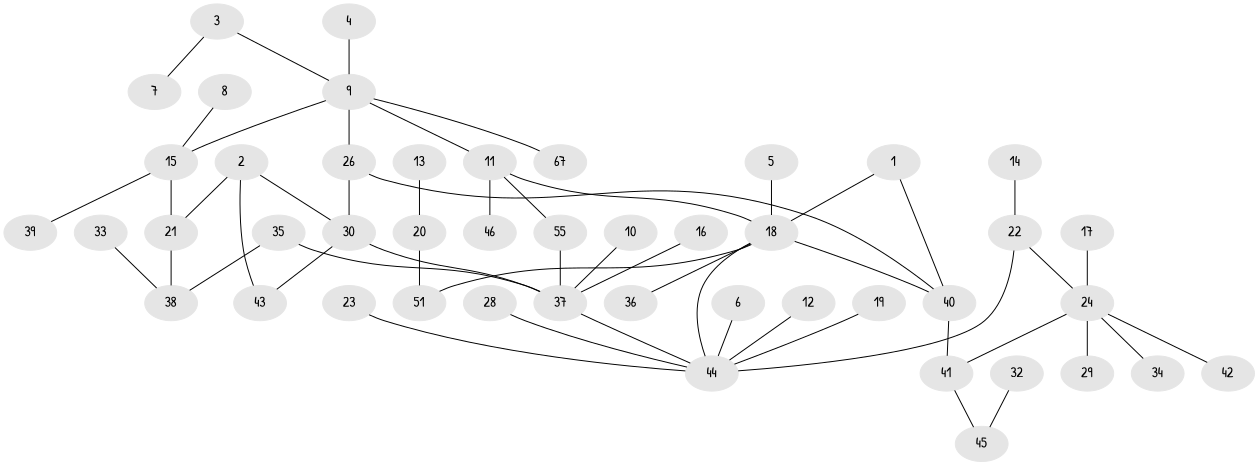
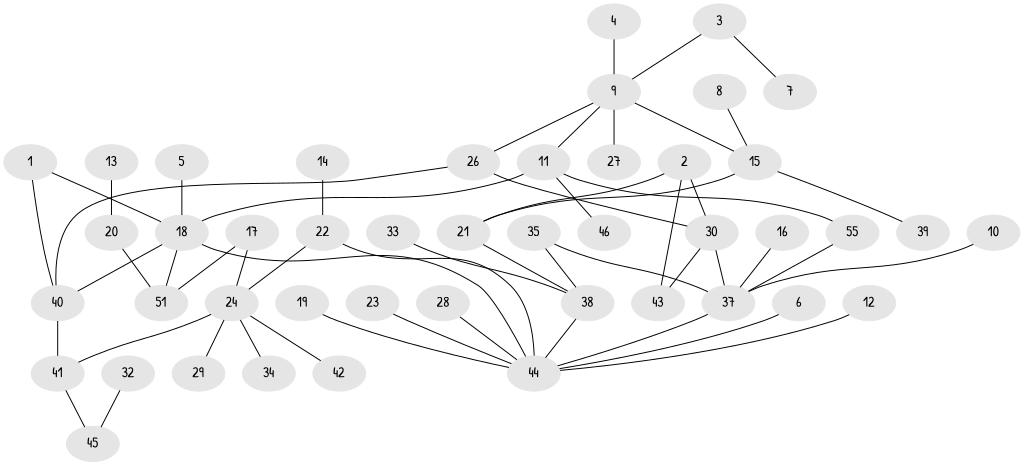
node "67": label "67" -> "27"
edge "17" -- "51": added
node "36": removed
edge "38" -- "44": added
